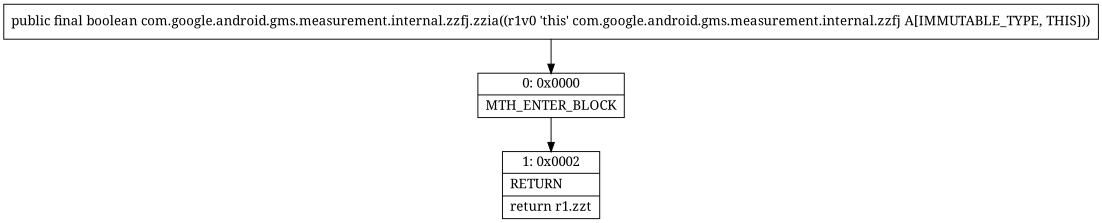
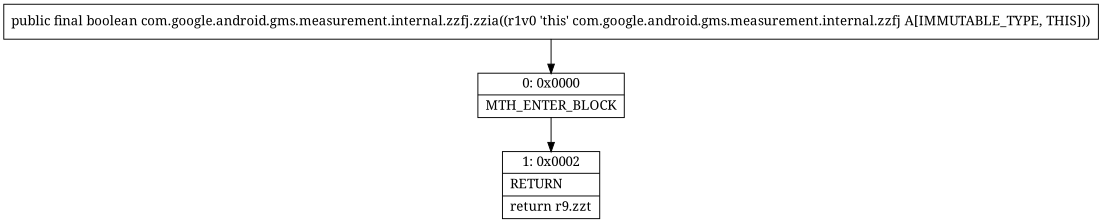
node "1: 0x0002": text "return r1.zzt" -> "return r9.zzt"
